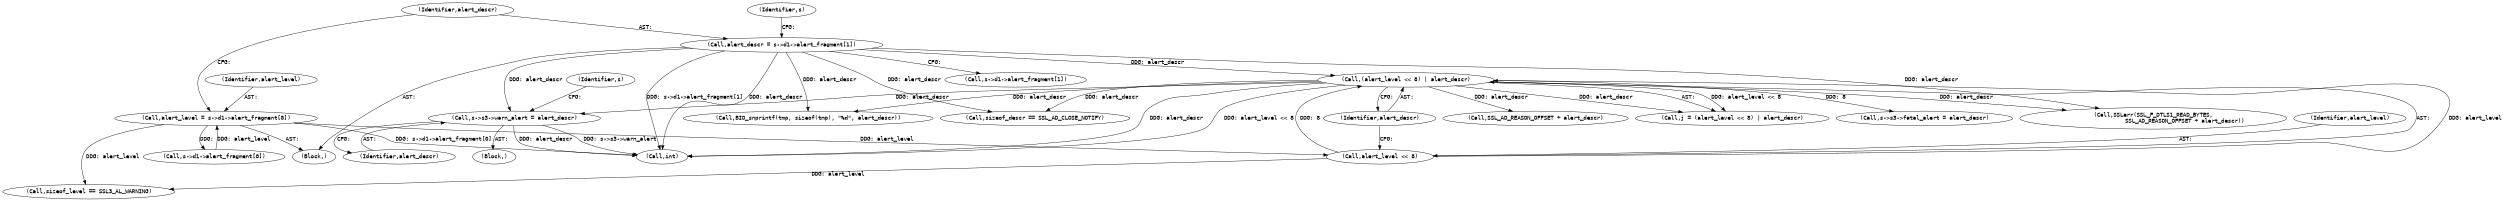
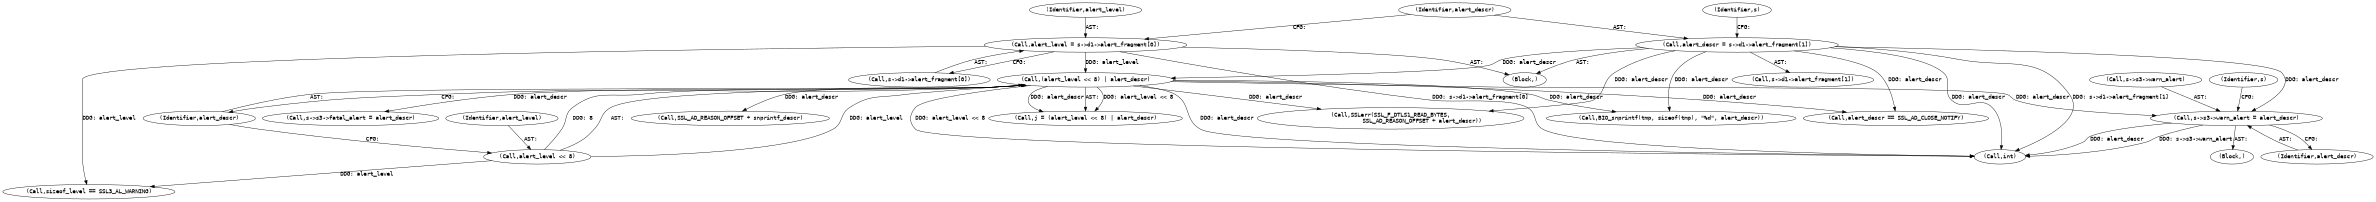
edge "(Call,alert_descr = s->d1->alert_fragment[1])" -> "(Call,s->d1->alert_fragment[1])": label "CFG: " -> "AST: "
node "(Call,s->s3->warn_alert)": added
edge "(Call,(alert_level << 8) | alert_descr)" -> "(Call,s->s3->fatal_alert = alert_descr)": label "DDG: 8" -> "DDG: alert_descr"
node "(Call,sizeof_descr == SSL_AD_CLOSE_NOTIFY)": label "(Call,sizeof_descr == SSL_AD_CLOSE_NOTIFY)" -> "(Call,alert_descr == SSL_AD_CLOSE_NOTIFY)"
node "(Call,SSL_AD_REASON_OFFSET + alert_descr)": label "(Call,SSL_AD_REASON_OFFSET + alert_descr)" -> "(Call,SSL_AD_REASON_OFFSET + snprintf_descr)"
edge "(Call,alert_level = s->d1->alert_fragment[0])" -> "(Call,s->d1->alert_fragment[0])": label "DDG: " -> "CFG: "
edge "(Call,s->d1->alert_fragment[0])" -> "(Call,alert_level = s->d1->alert_fragment[0])": label "DDG: alert_level" -> "AST: "
edge "(Call,alert_level = s->d1->alert_fragment[0])" -> "(Call,alert_level << 8)": now "(Call,alert_level = s->d1->alert_fragment[0])" -> "(Call,(alert_level << 8) | alert_descr)"
